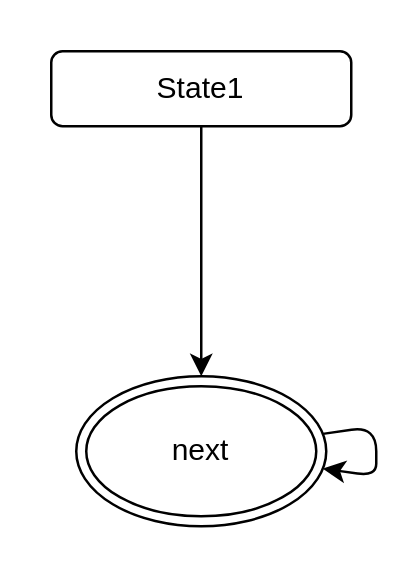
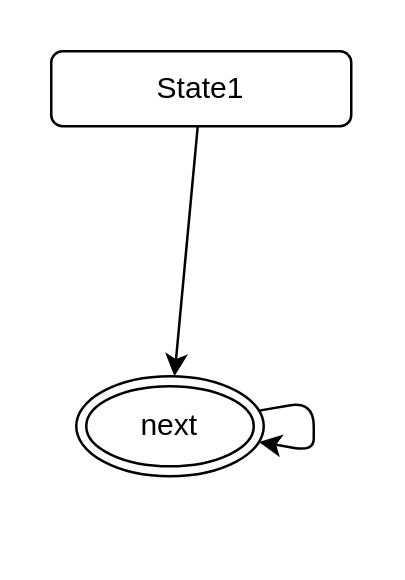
node "next": size 250x150 -> 188x100
